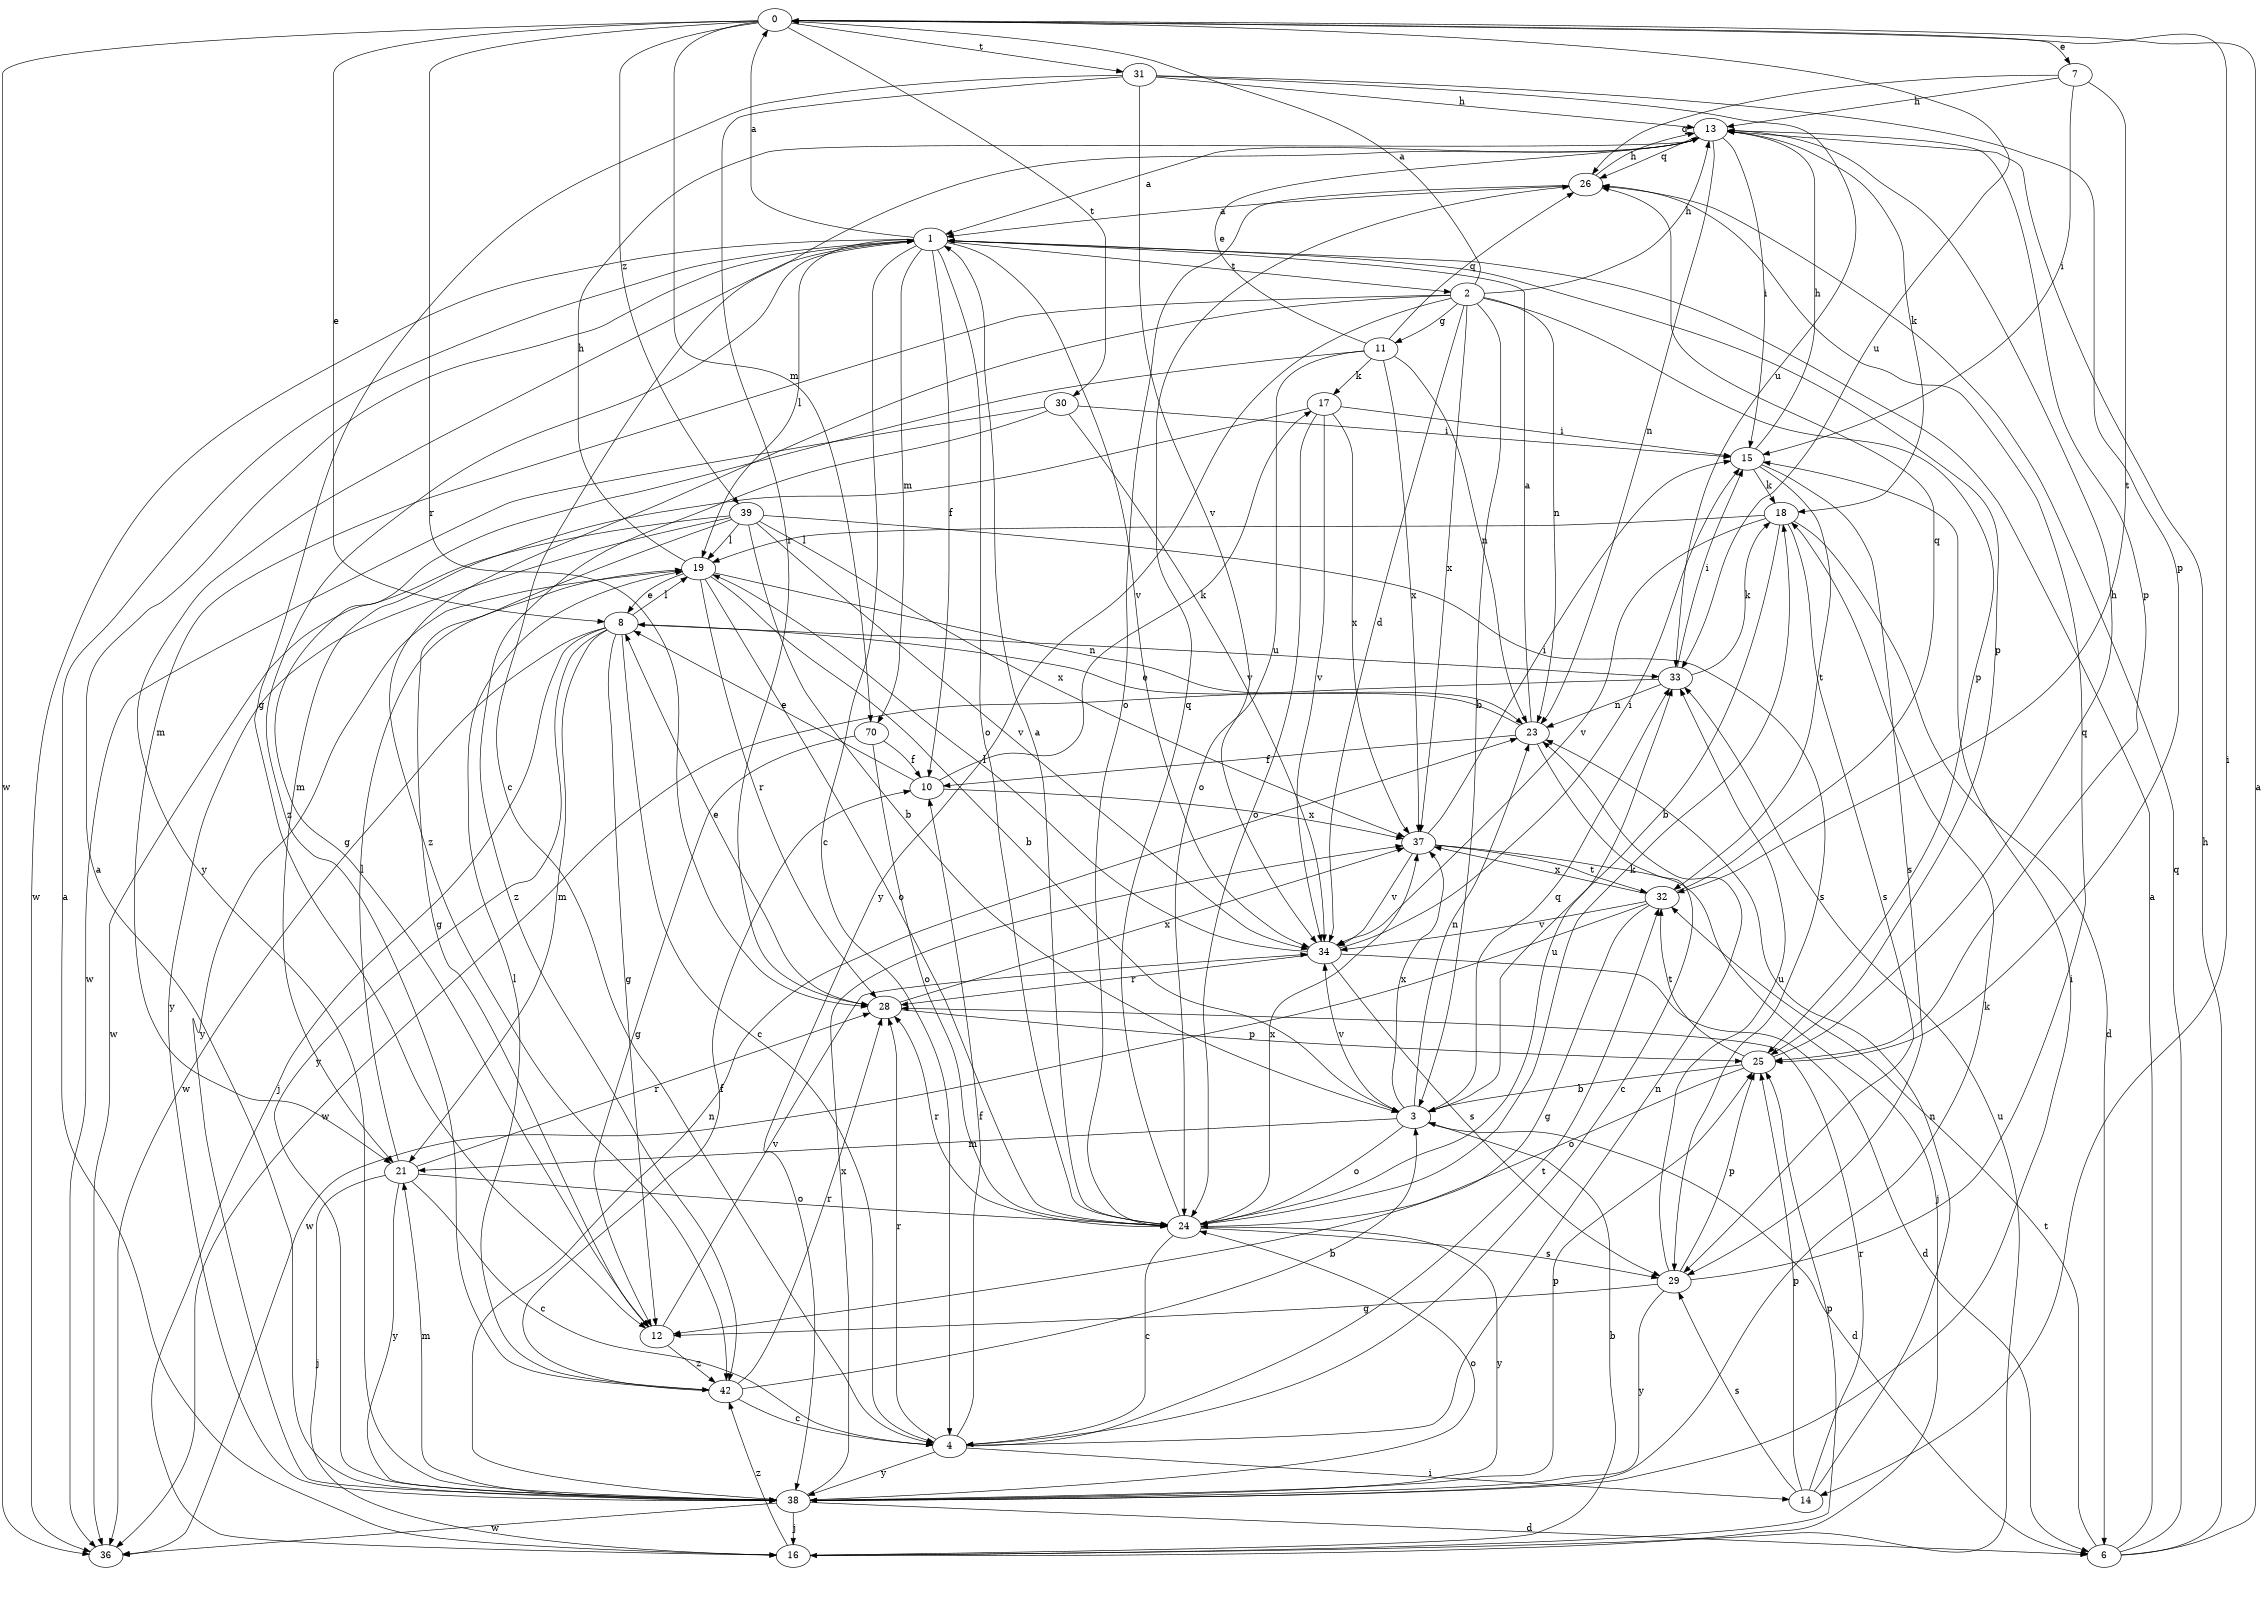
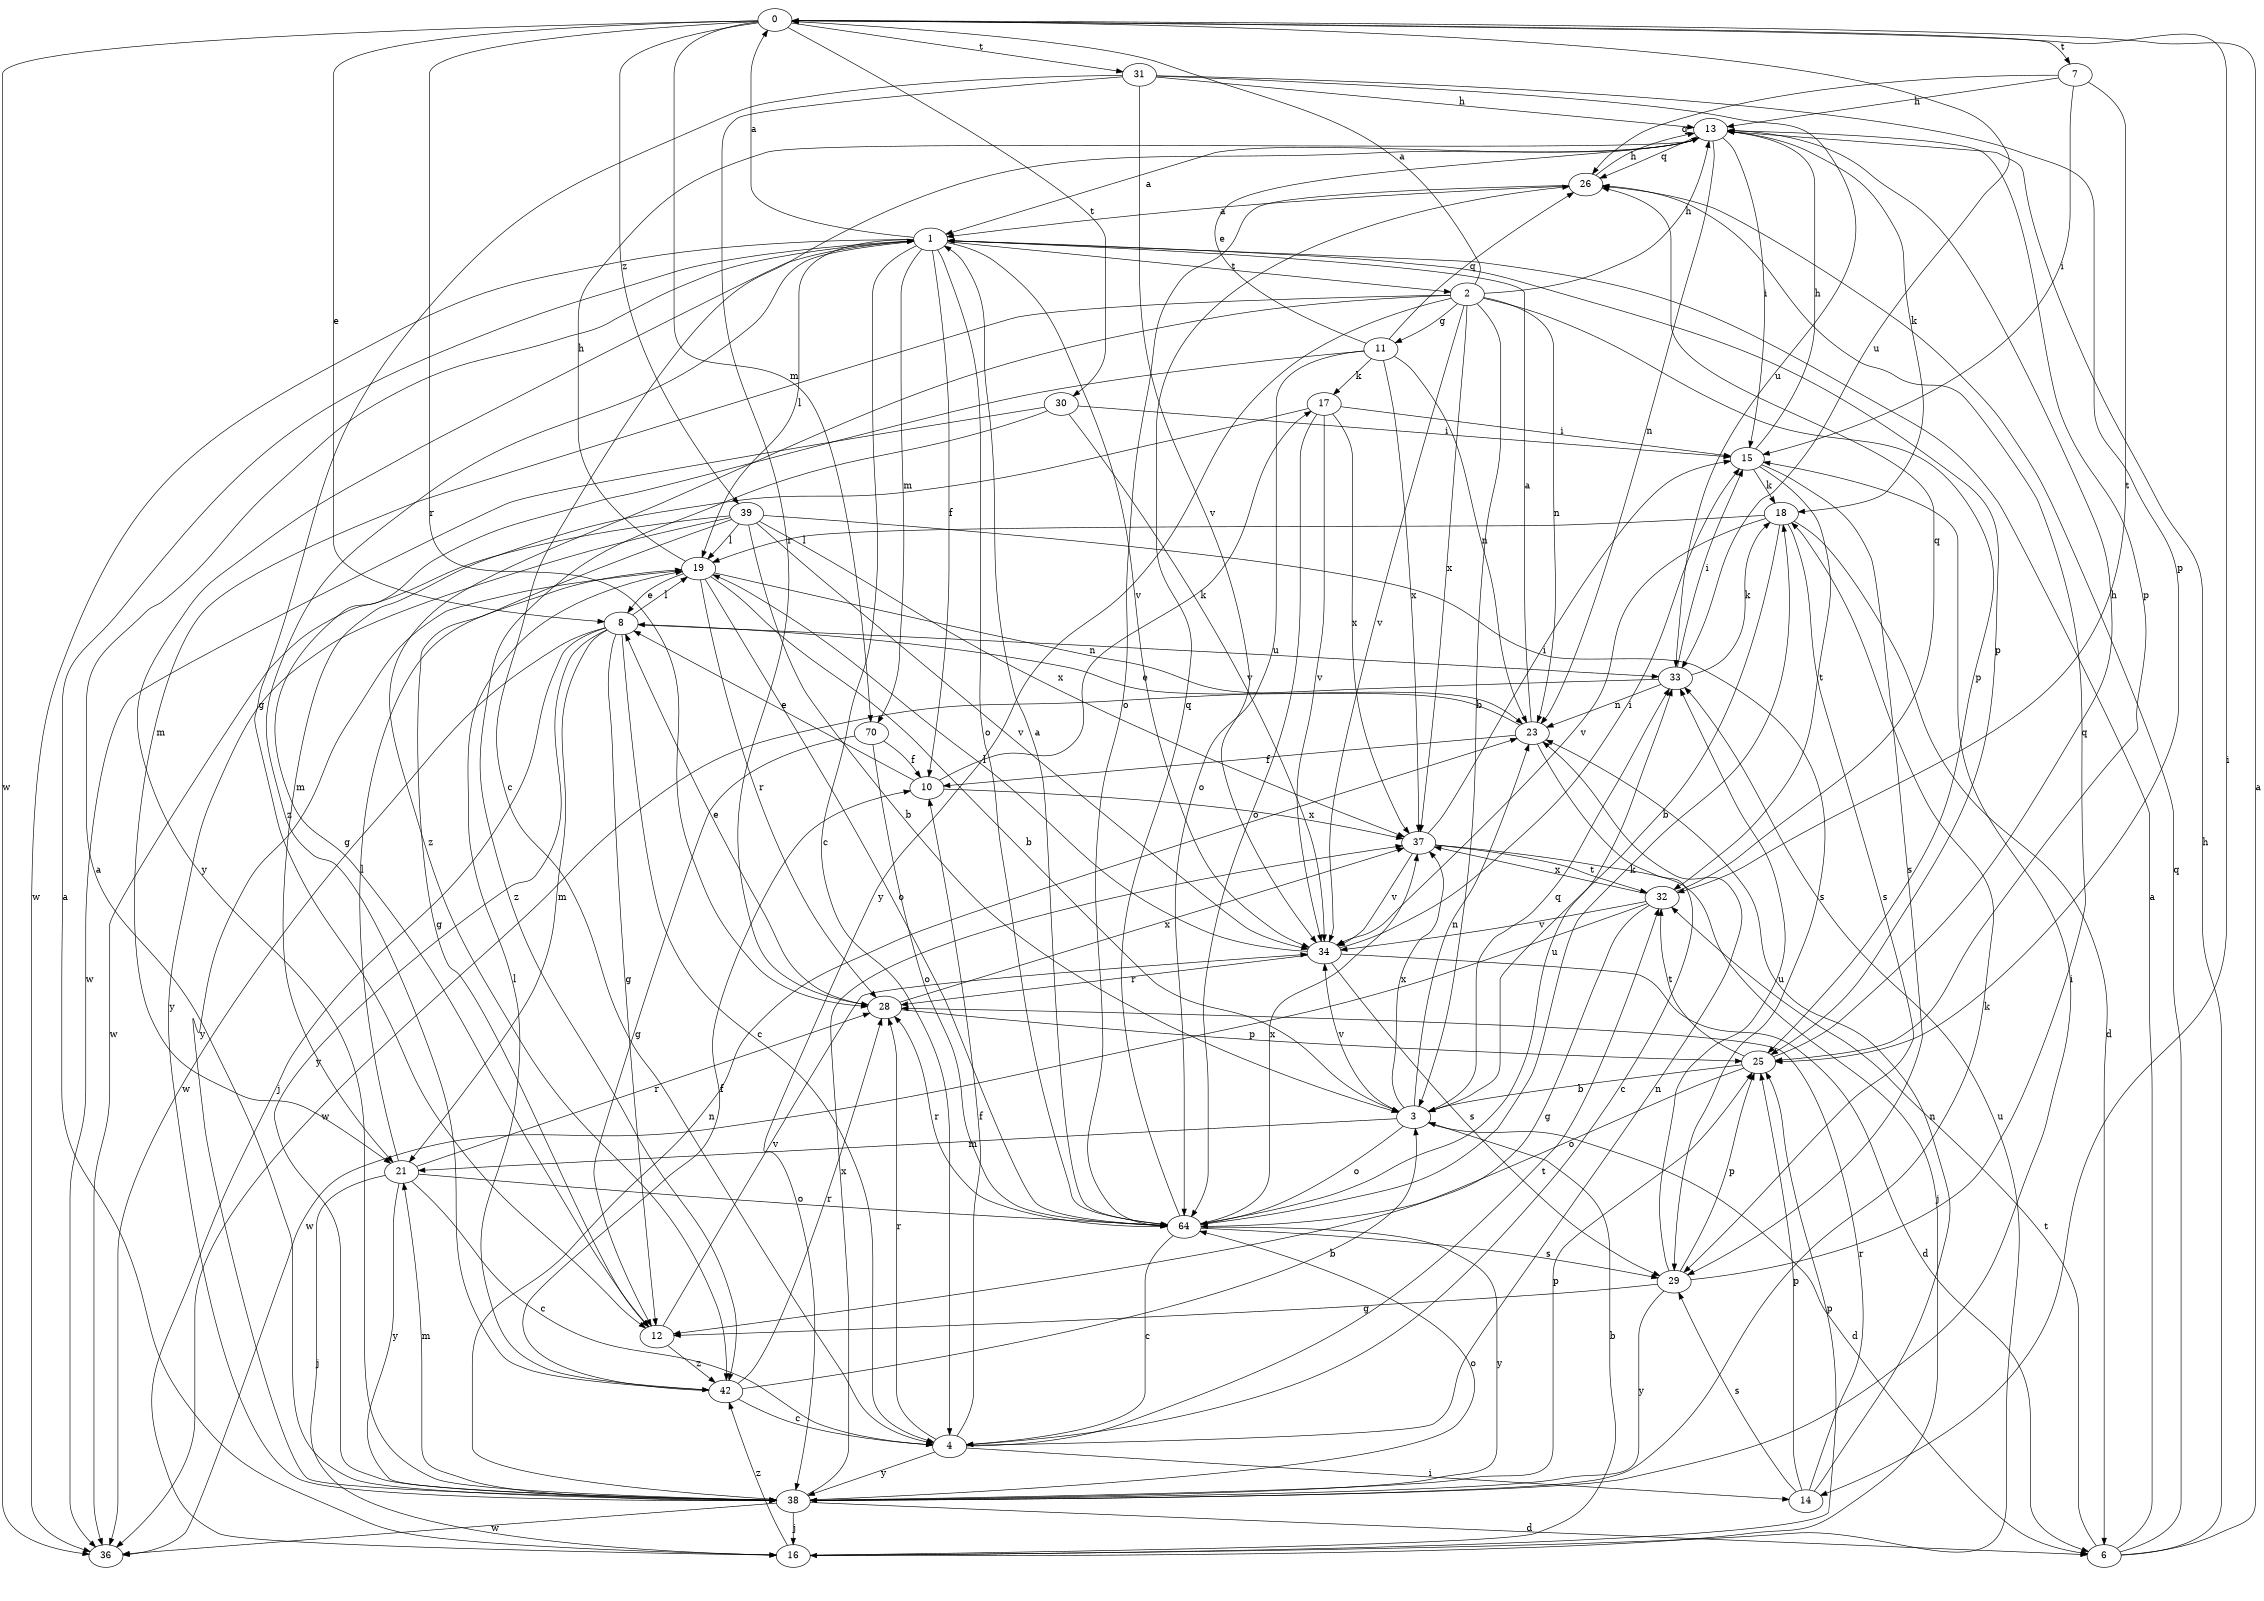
edge "0" -> "7": label "e" -> "t"
edge "2" -> "34": label "d" -> "v"
node "24": label "24" -> "64"
